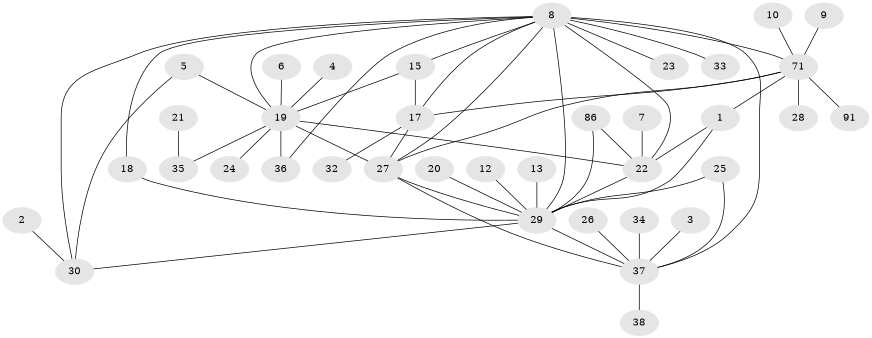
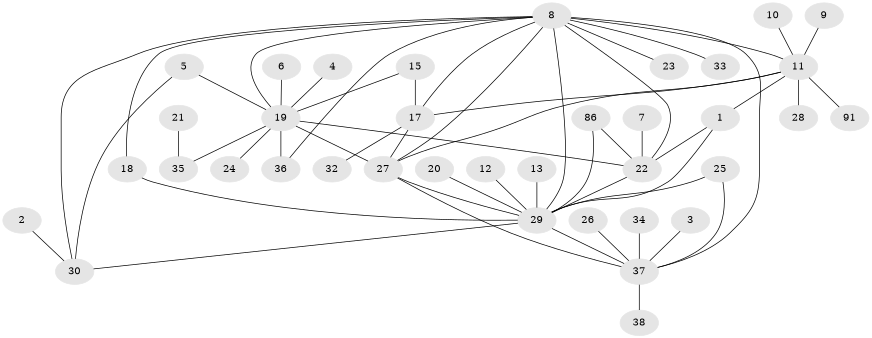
edge "8" -- "15": removed
node "71": label "71" -> "11"
